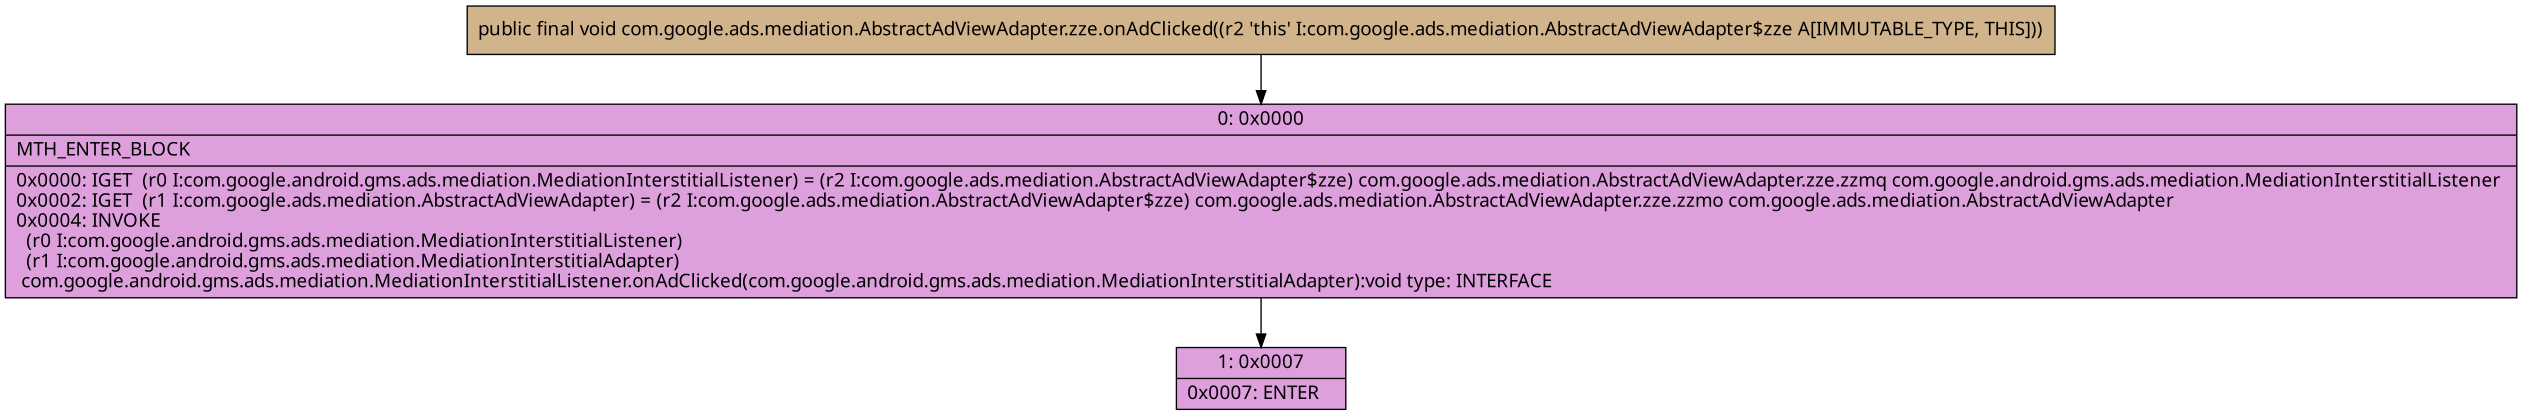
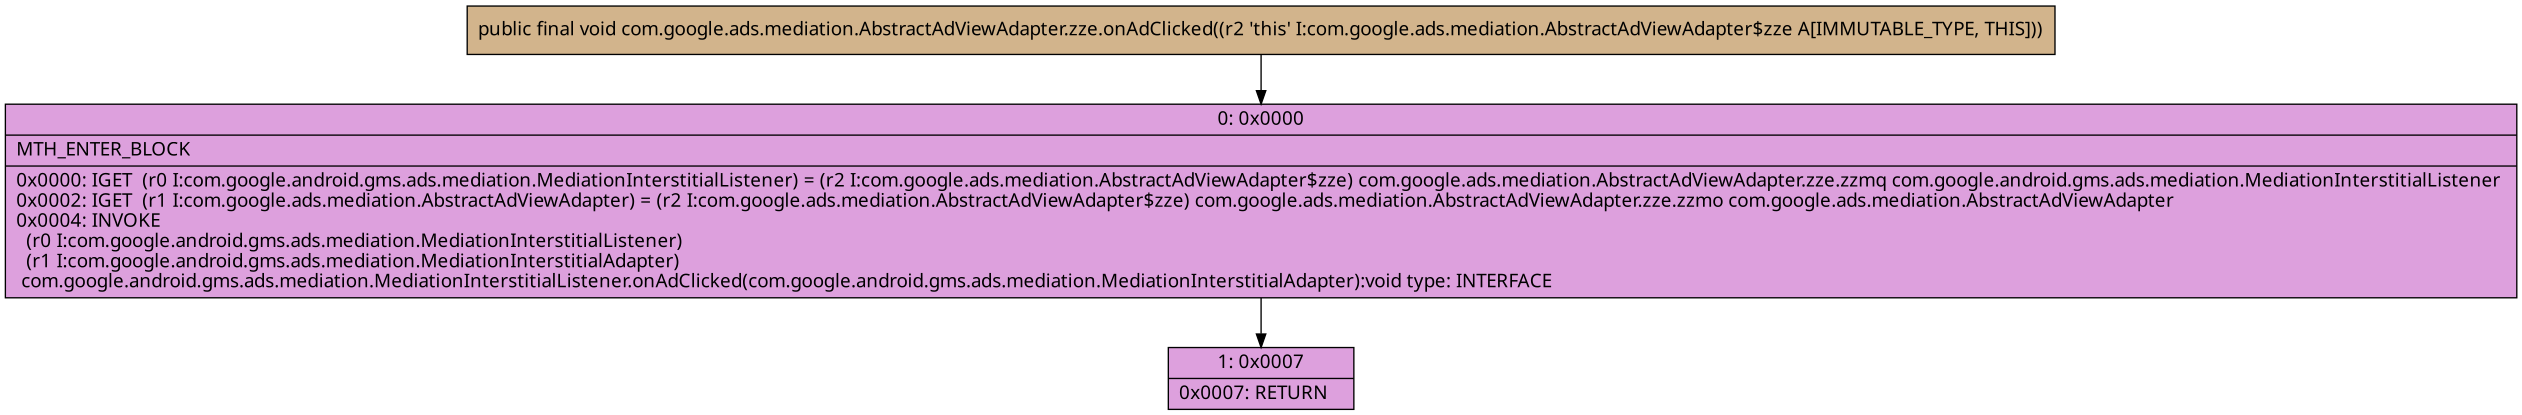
node "1: 0x0007": text "0x0007: ENTER" -> "0x0007: RETURN"
